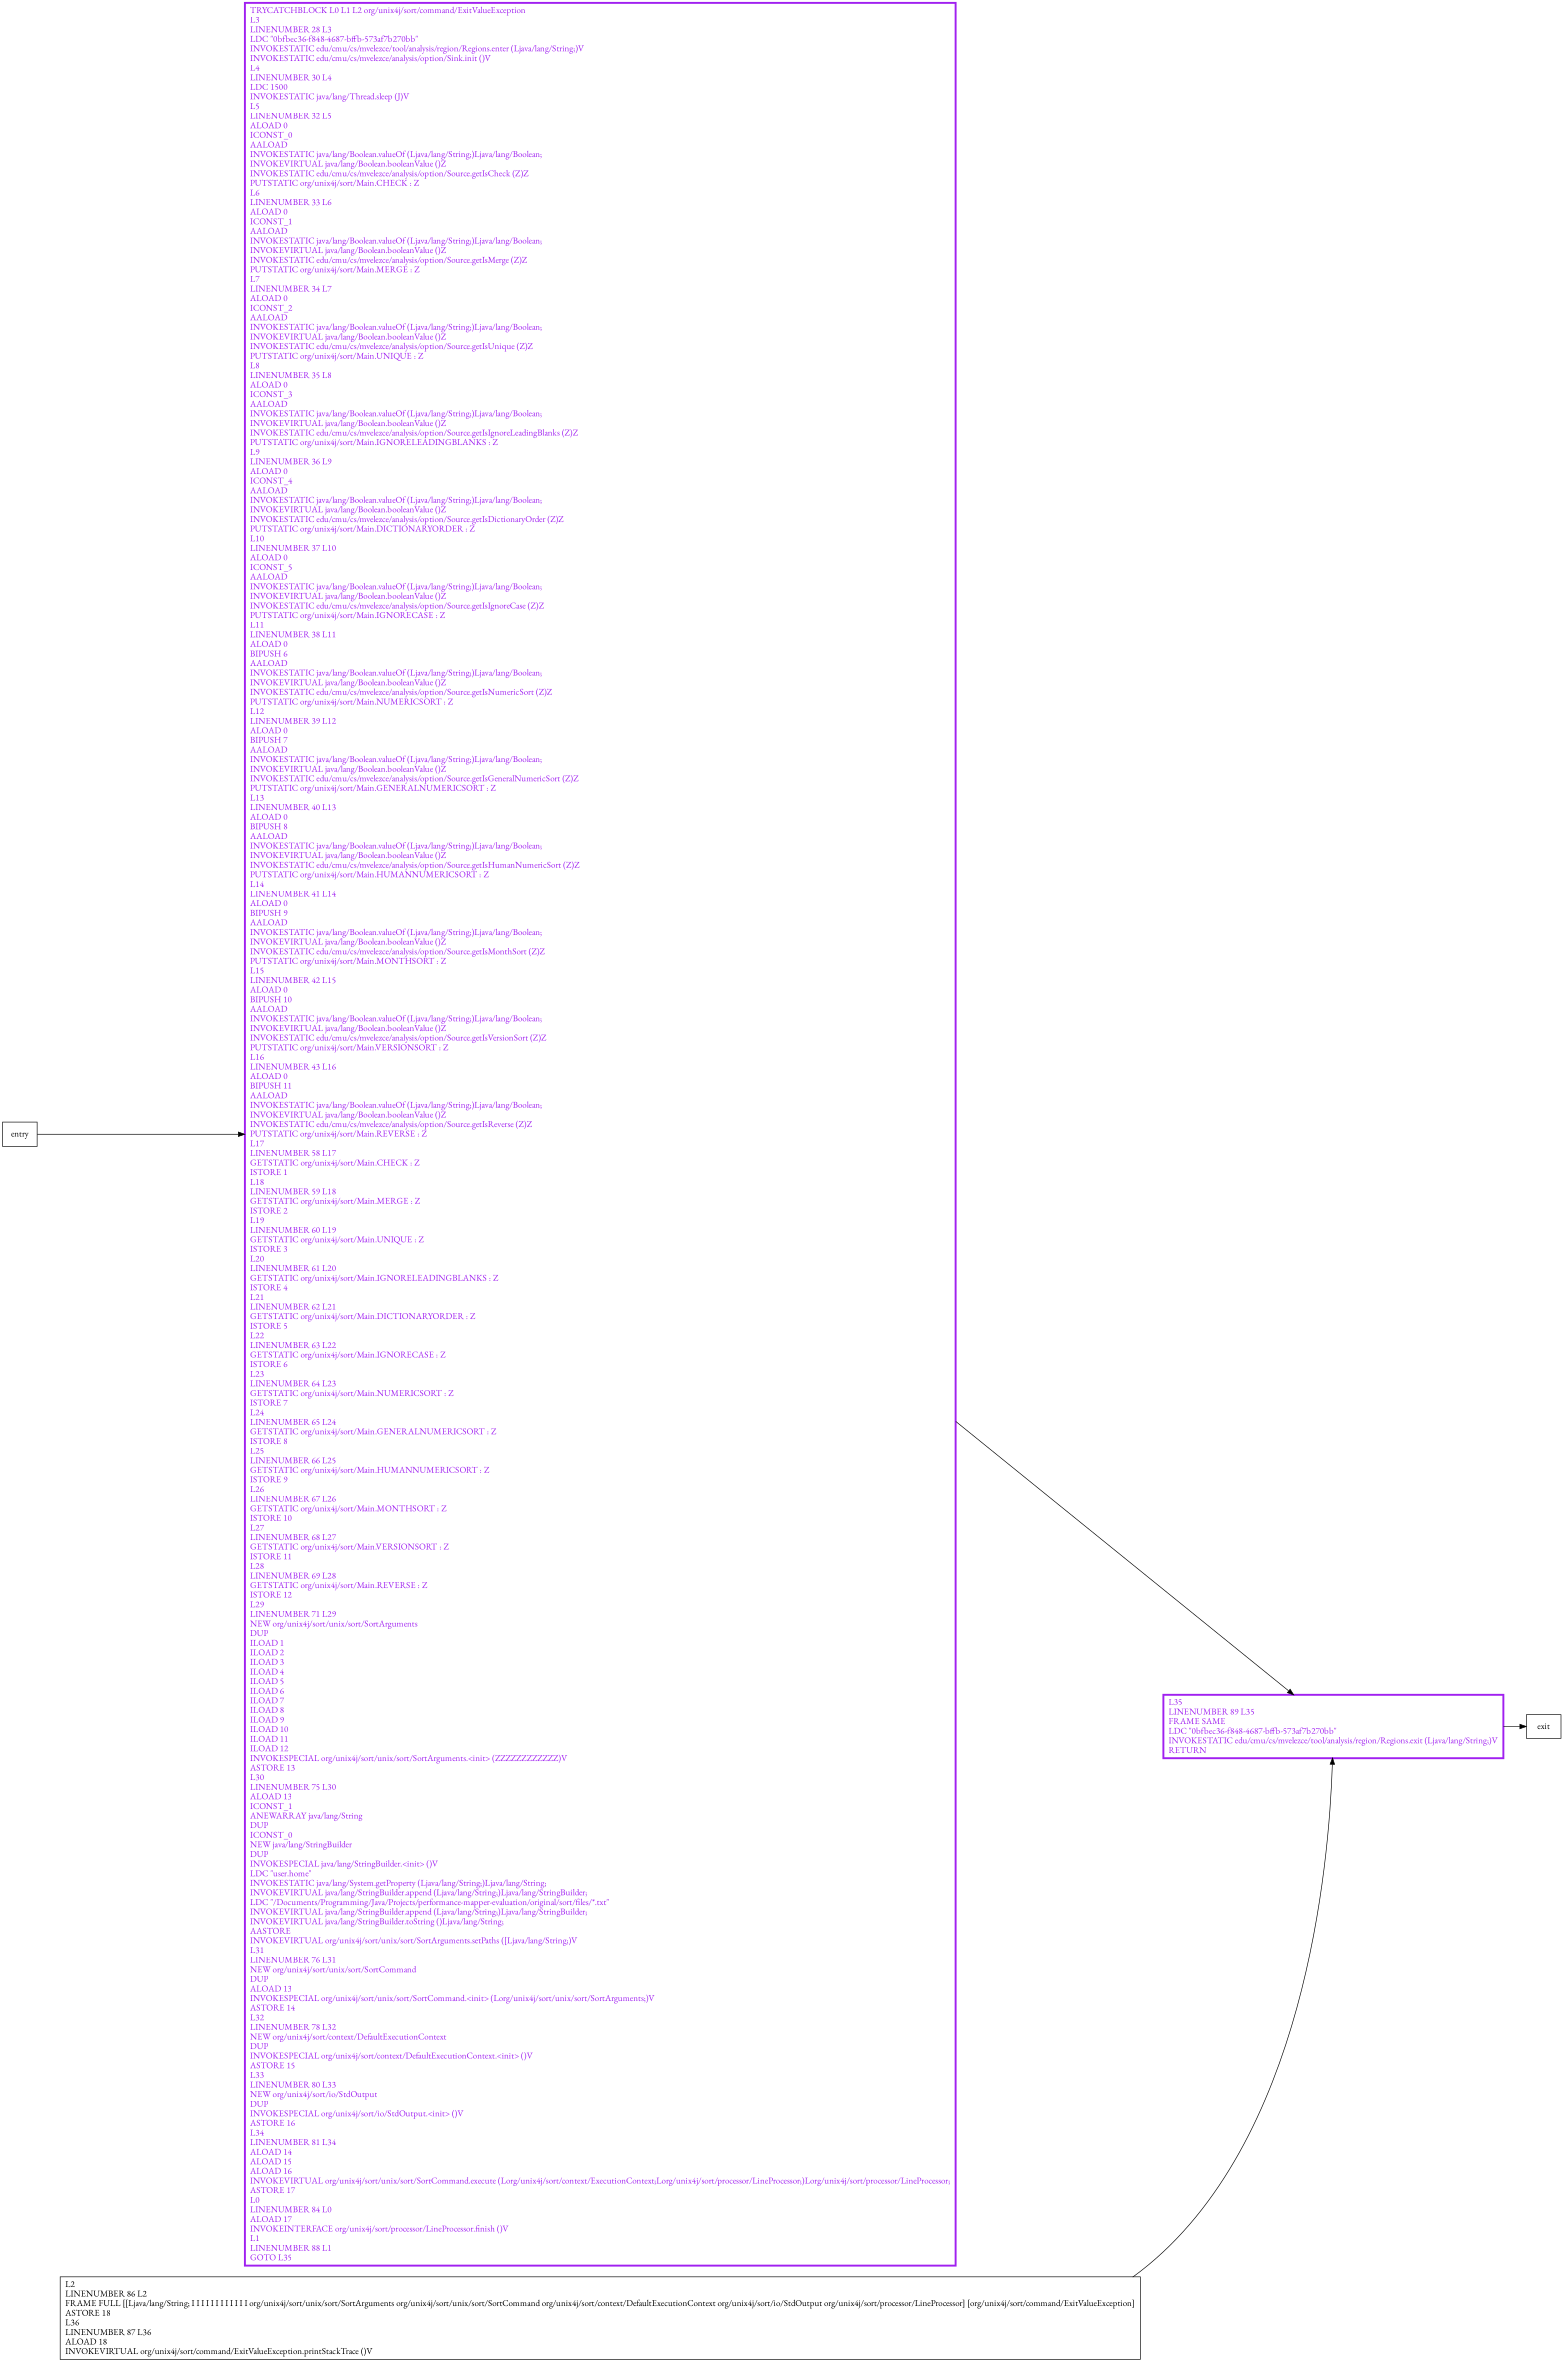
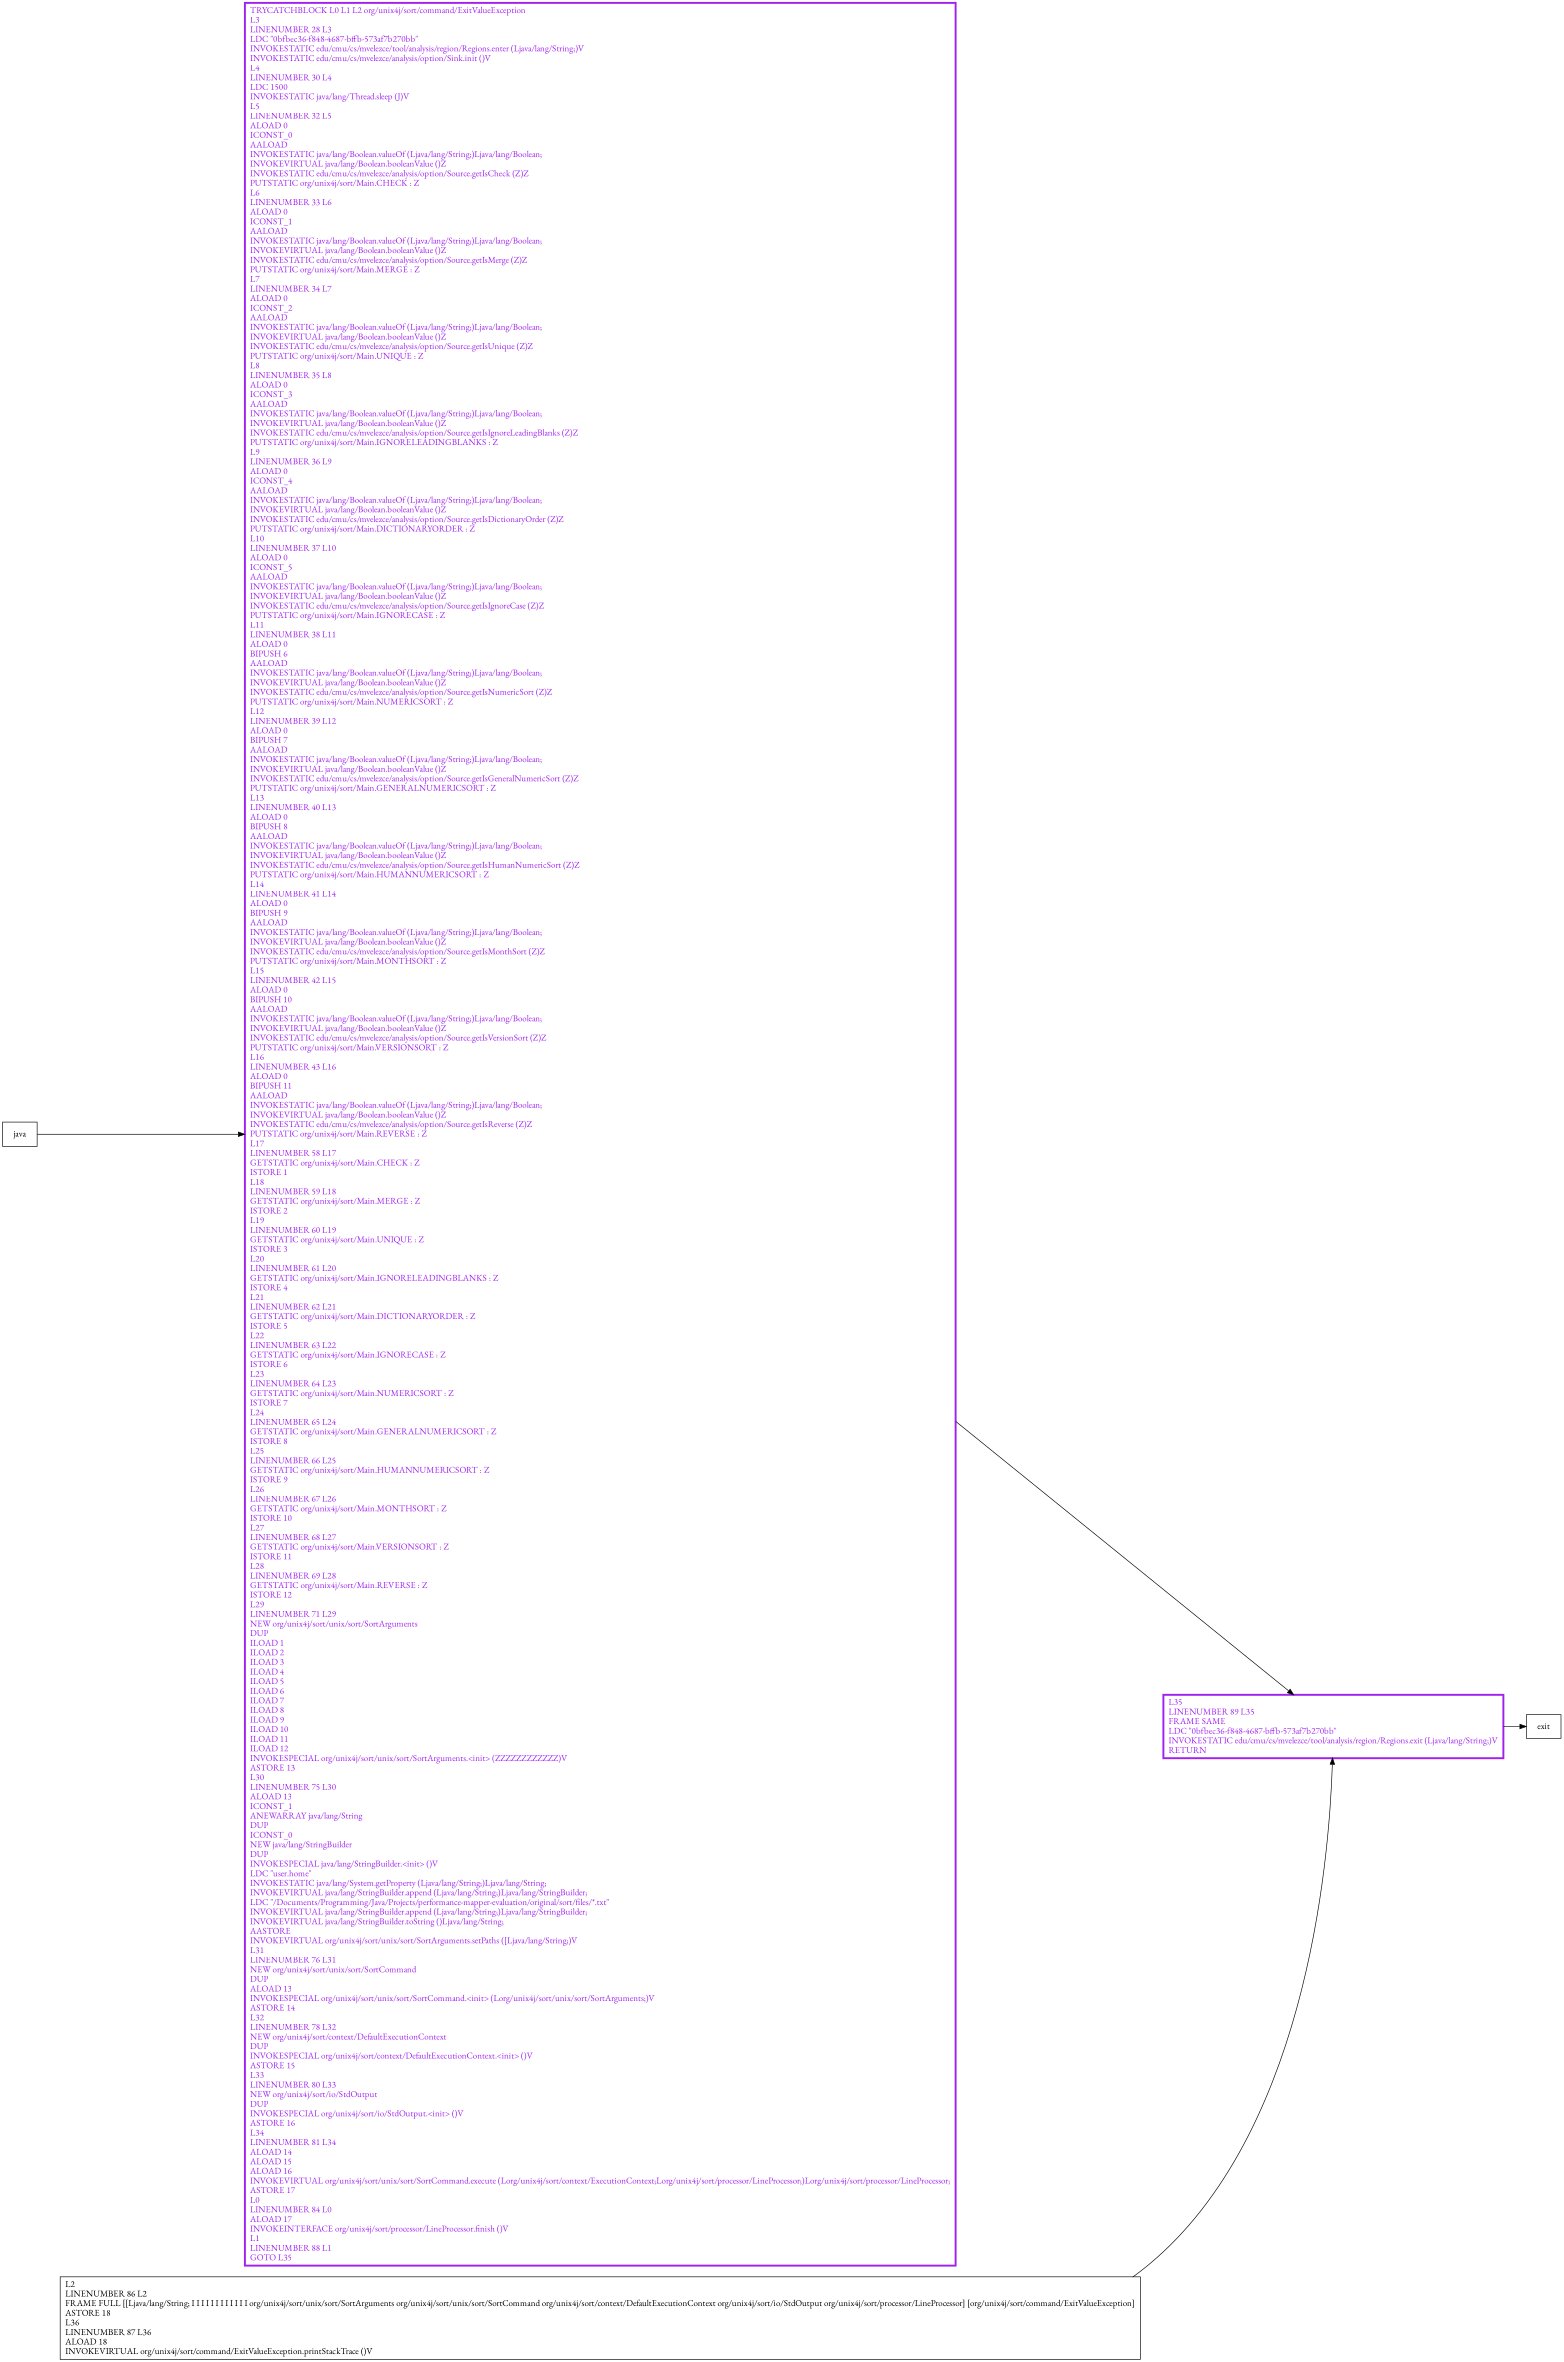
node "entry": label "entry" -> "java"
